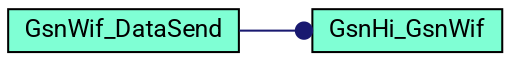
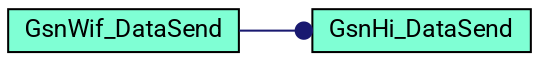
node "GsnHi_GsnWif": label "GsnHi_GsnWif" -> "GsnHi_DataSend"
